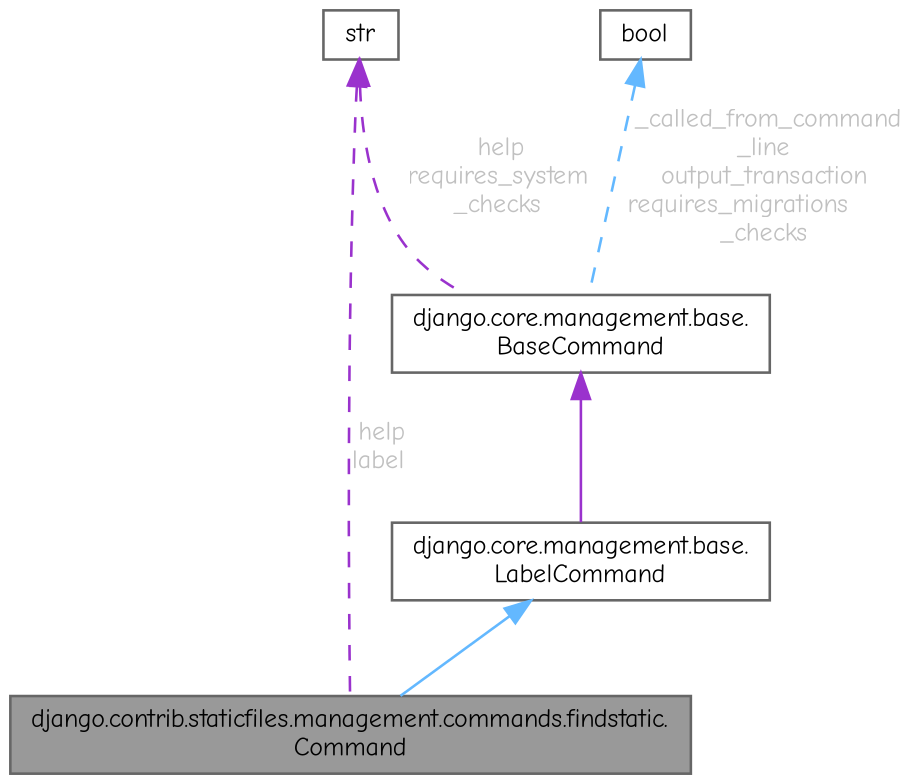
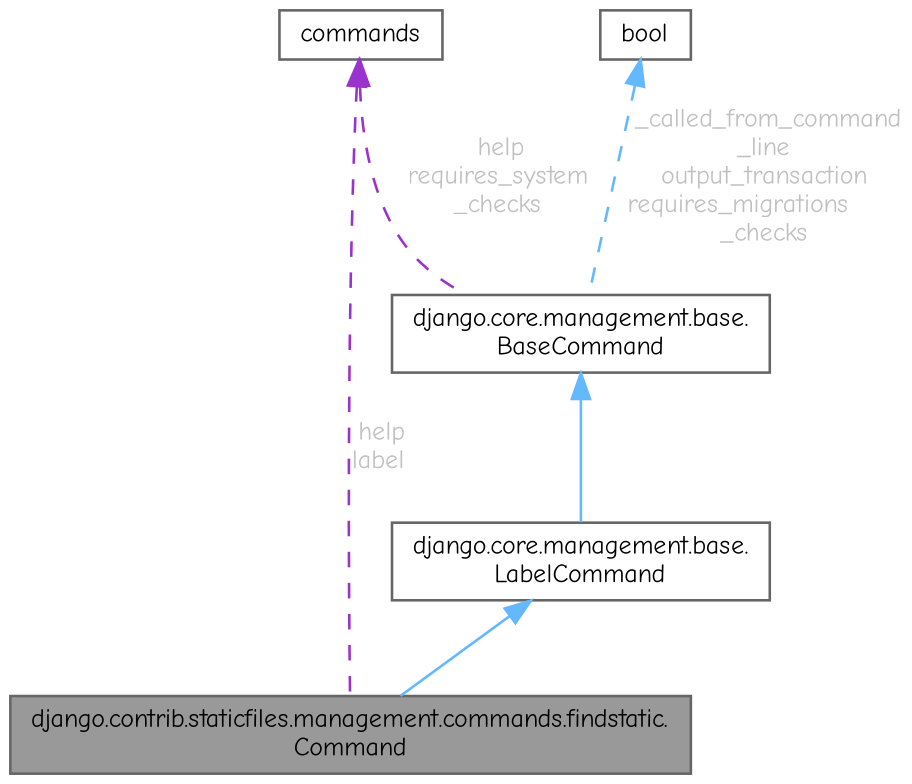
node "str": label "str" -> "commands"
edge "django.core.management.base. LabelCommand" -> "django.core.management.base. BaseCommand": color darkorchid3 -> steelblue1
